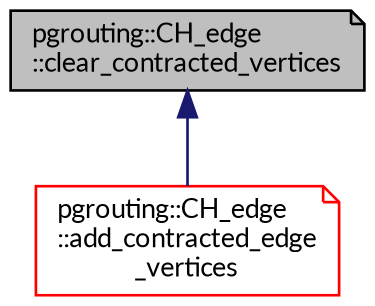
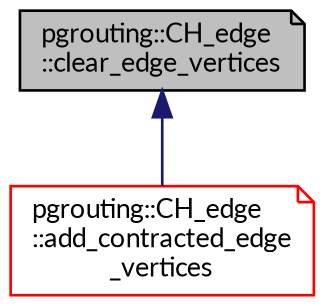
node "pgrouting::CH_edge ::clear_contracted_vertices": label "pgrouting::CH_edge ::clear_contracted_vertices" -> "pgrouting::CH_edge ::clear_edge_vertices"
